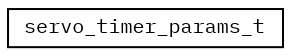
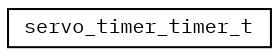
node "servo_timer_params_t": label "servo_timer_params_t" -> "servo_timer_timer_t"
